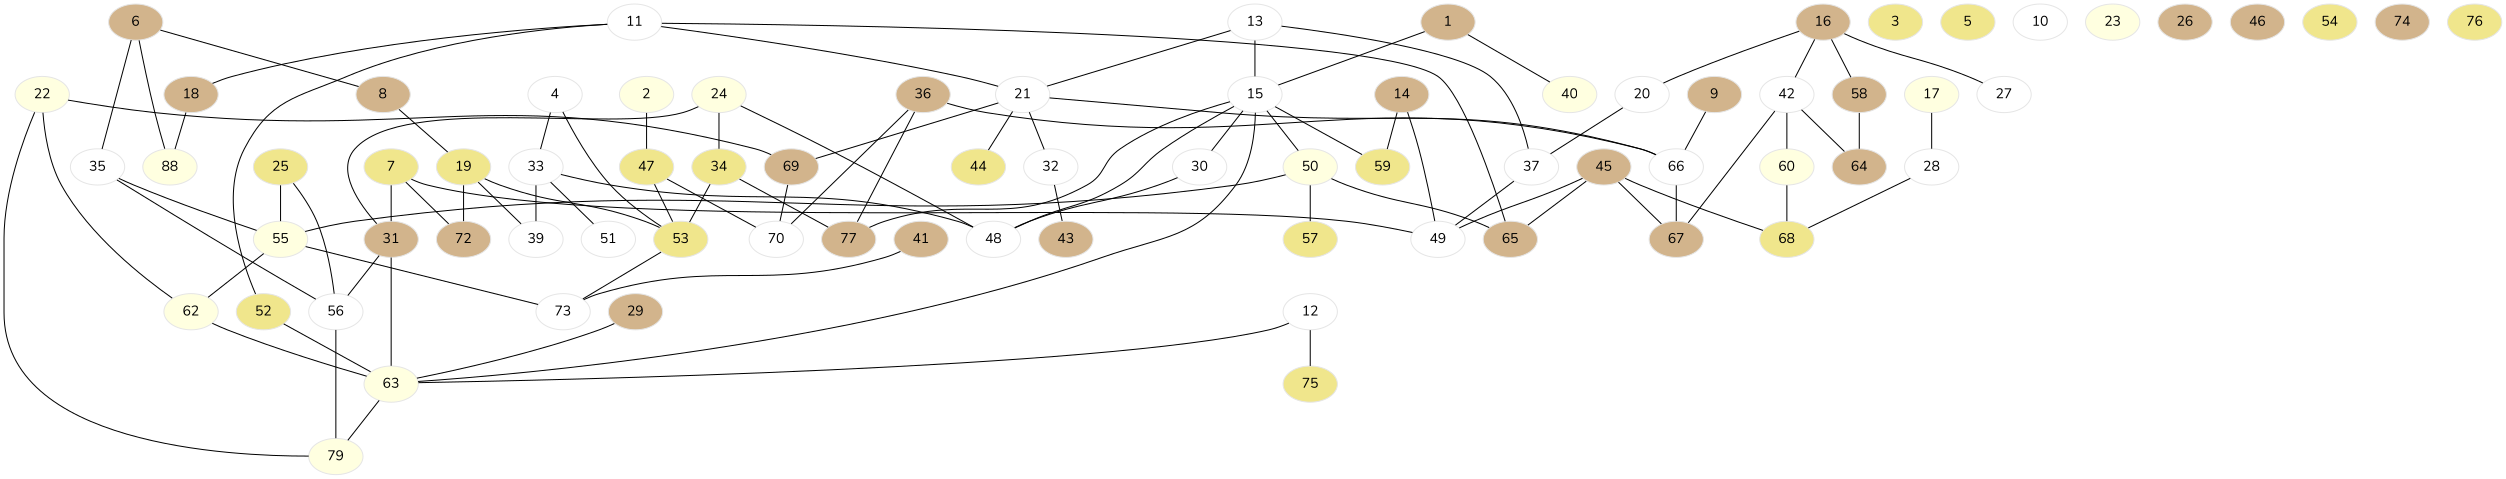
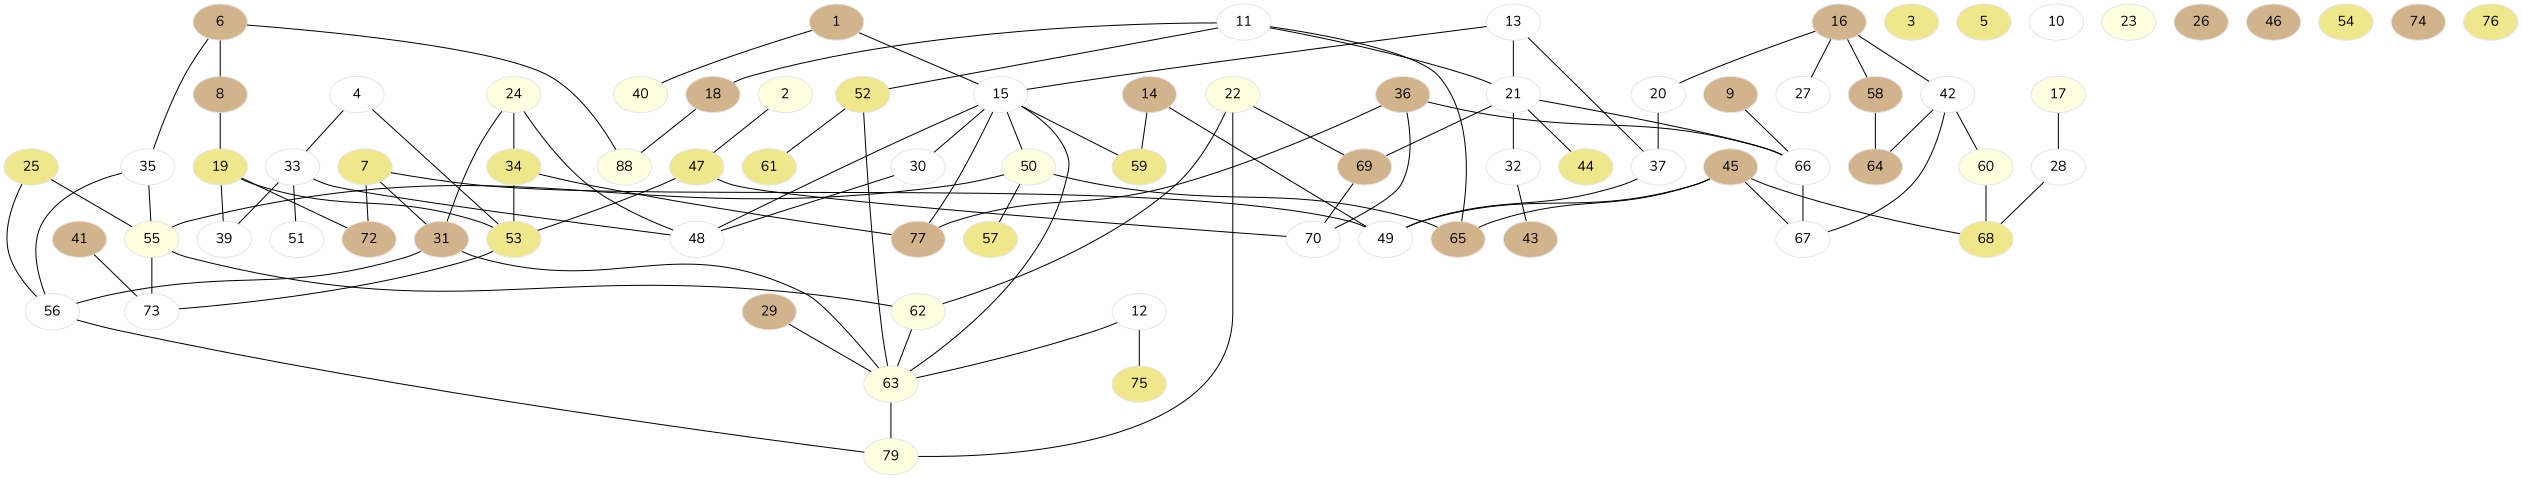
node "61": added
node "67": fillcolor tan -> white
